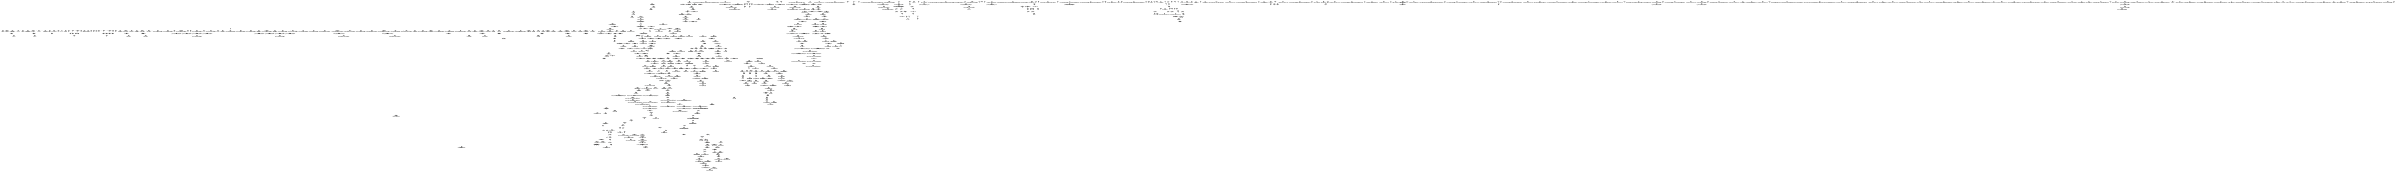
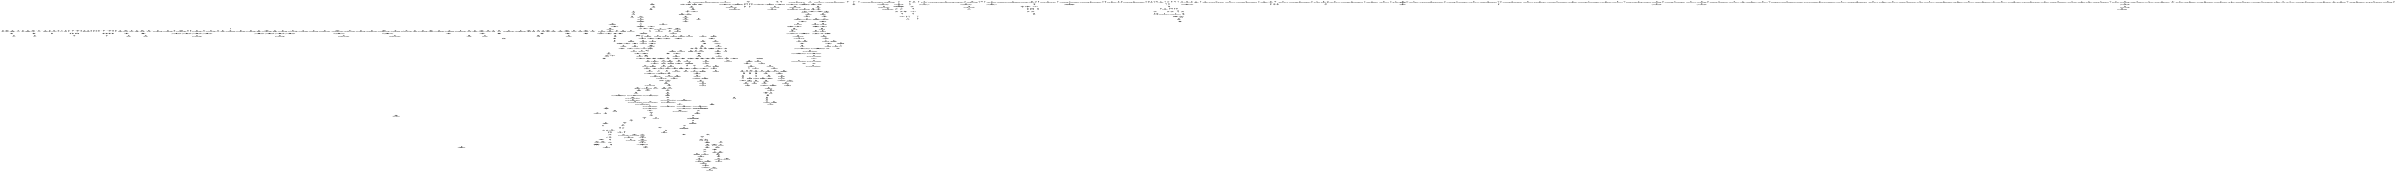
node "NodeID: 1434": removed
